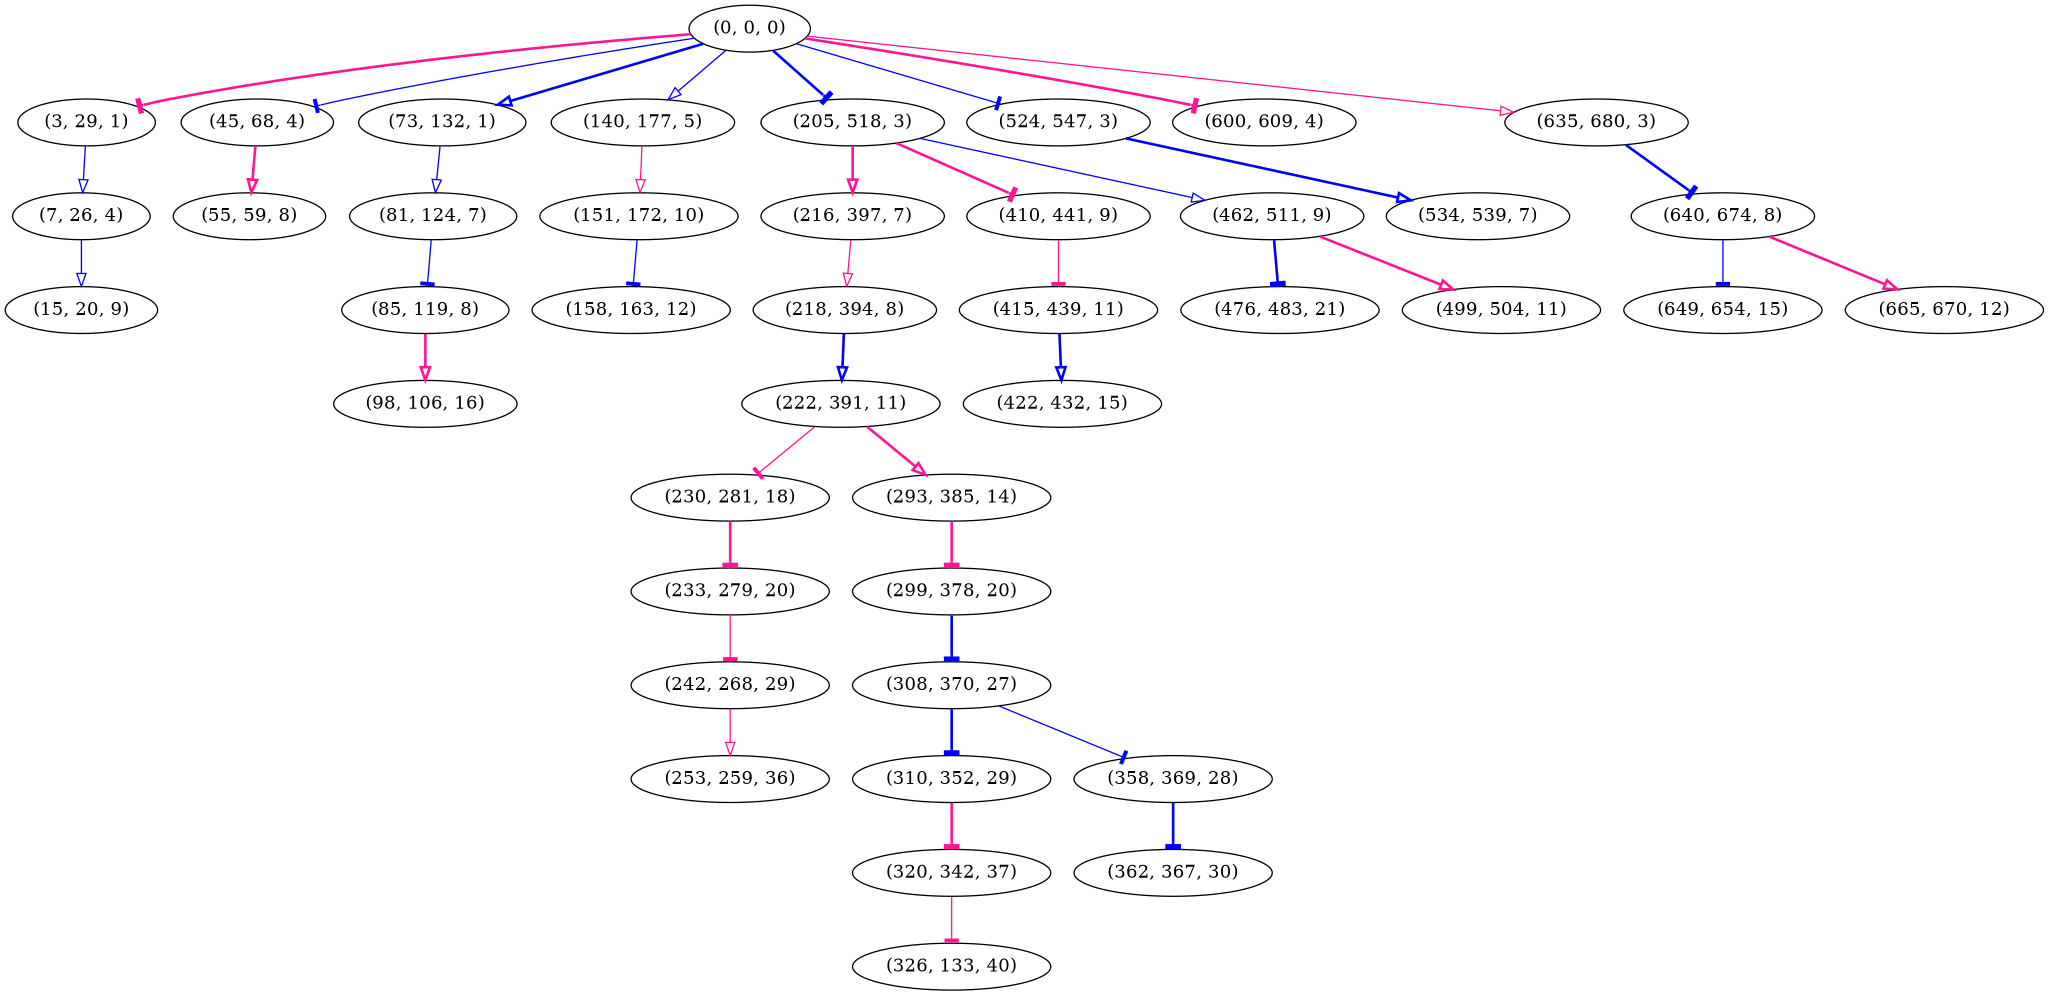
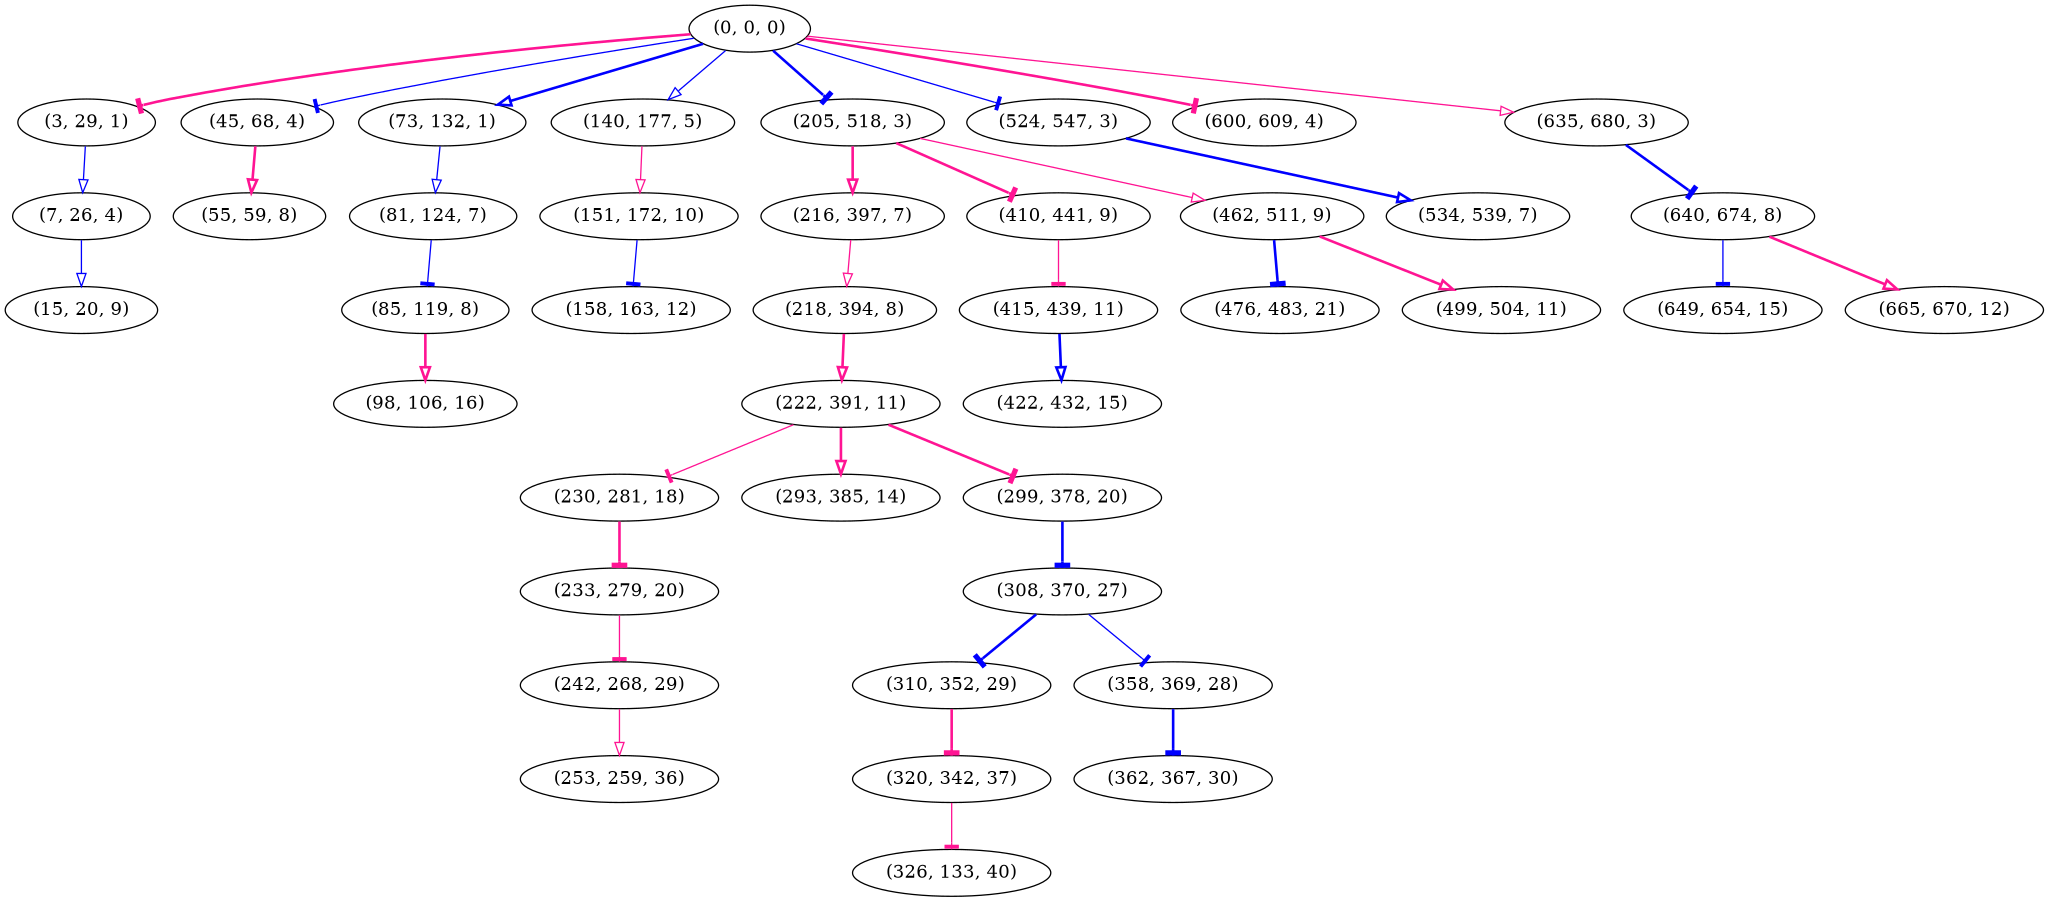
edge "(205, 518, 3)" -> "(462, 511, 9)": color blue -> deeppink
edge "(218, 394, 8)" -> "(222, 391, 11)": color blue -> deeppink
edge "(293, 385, 14)" -> "(299, 378, 20)": now "(222, 391, 11)" -> "(299, 378, 20)"
